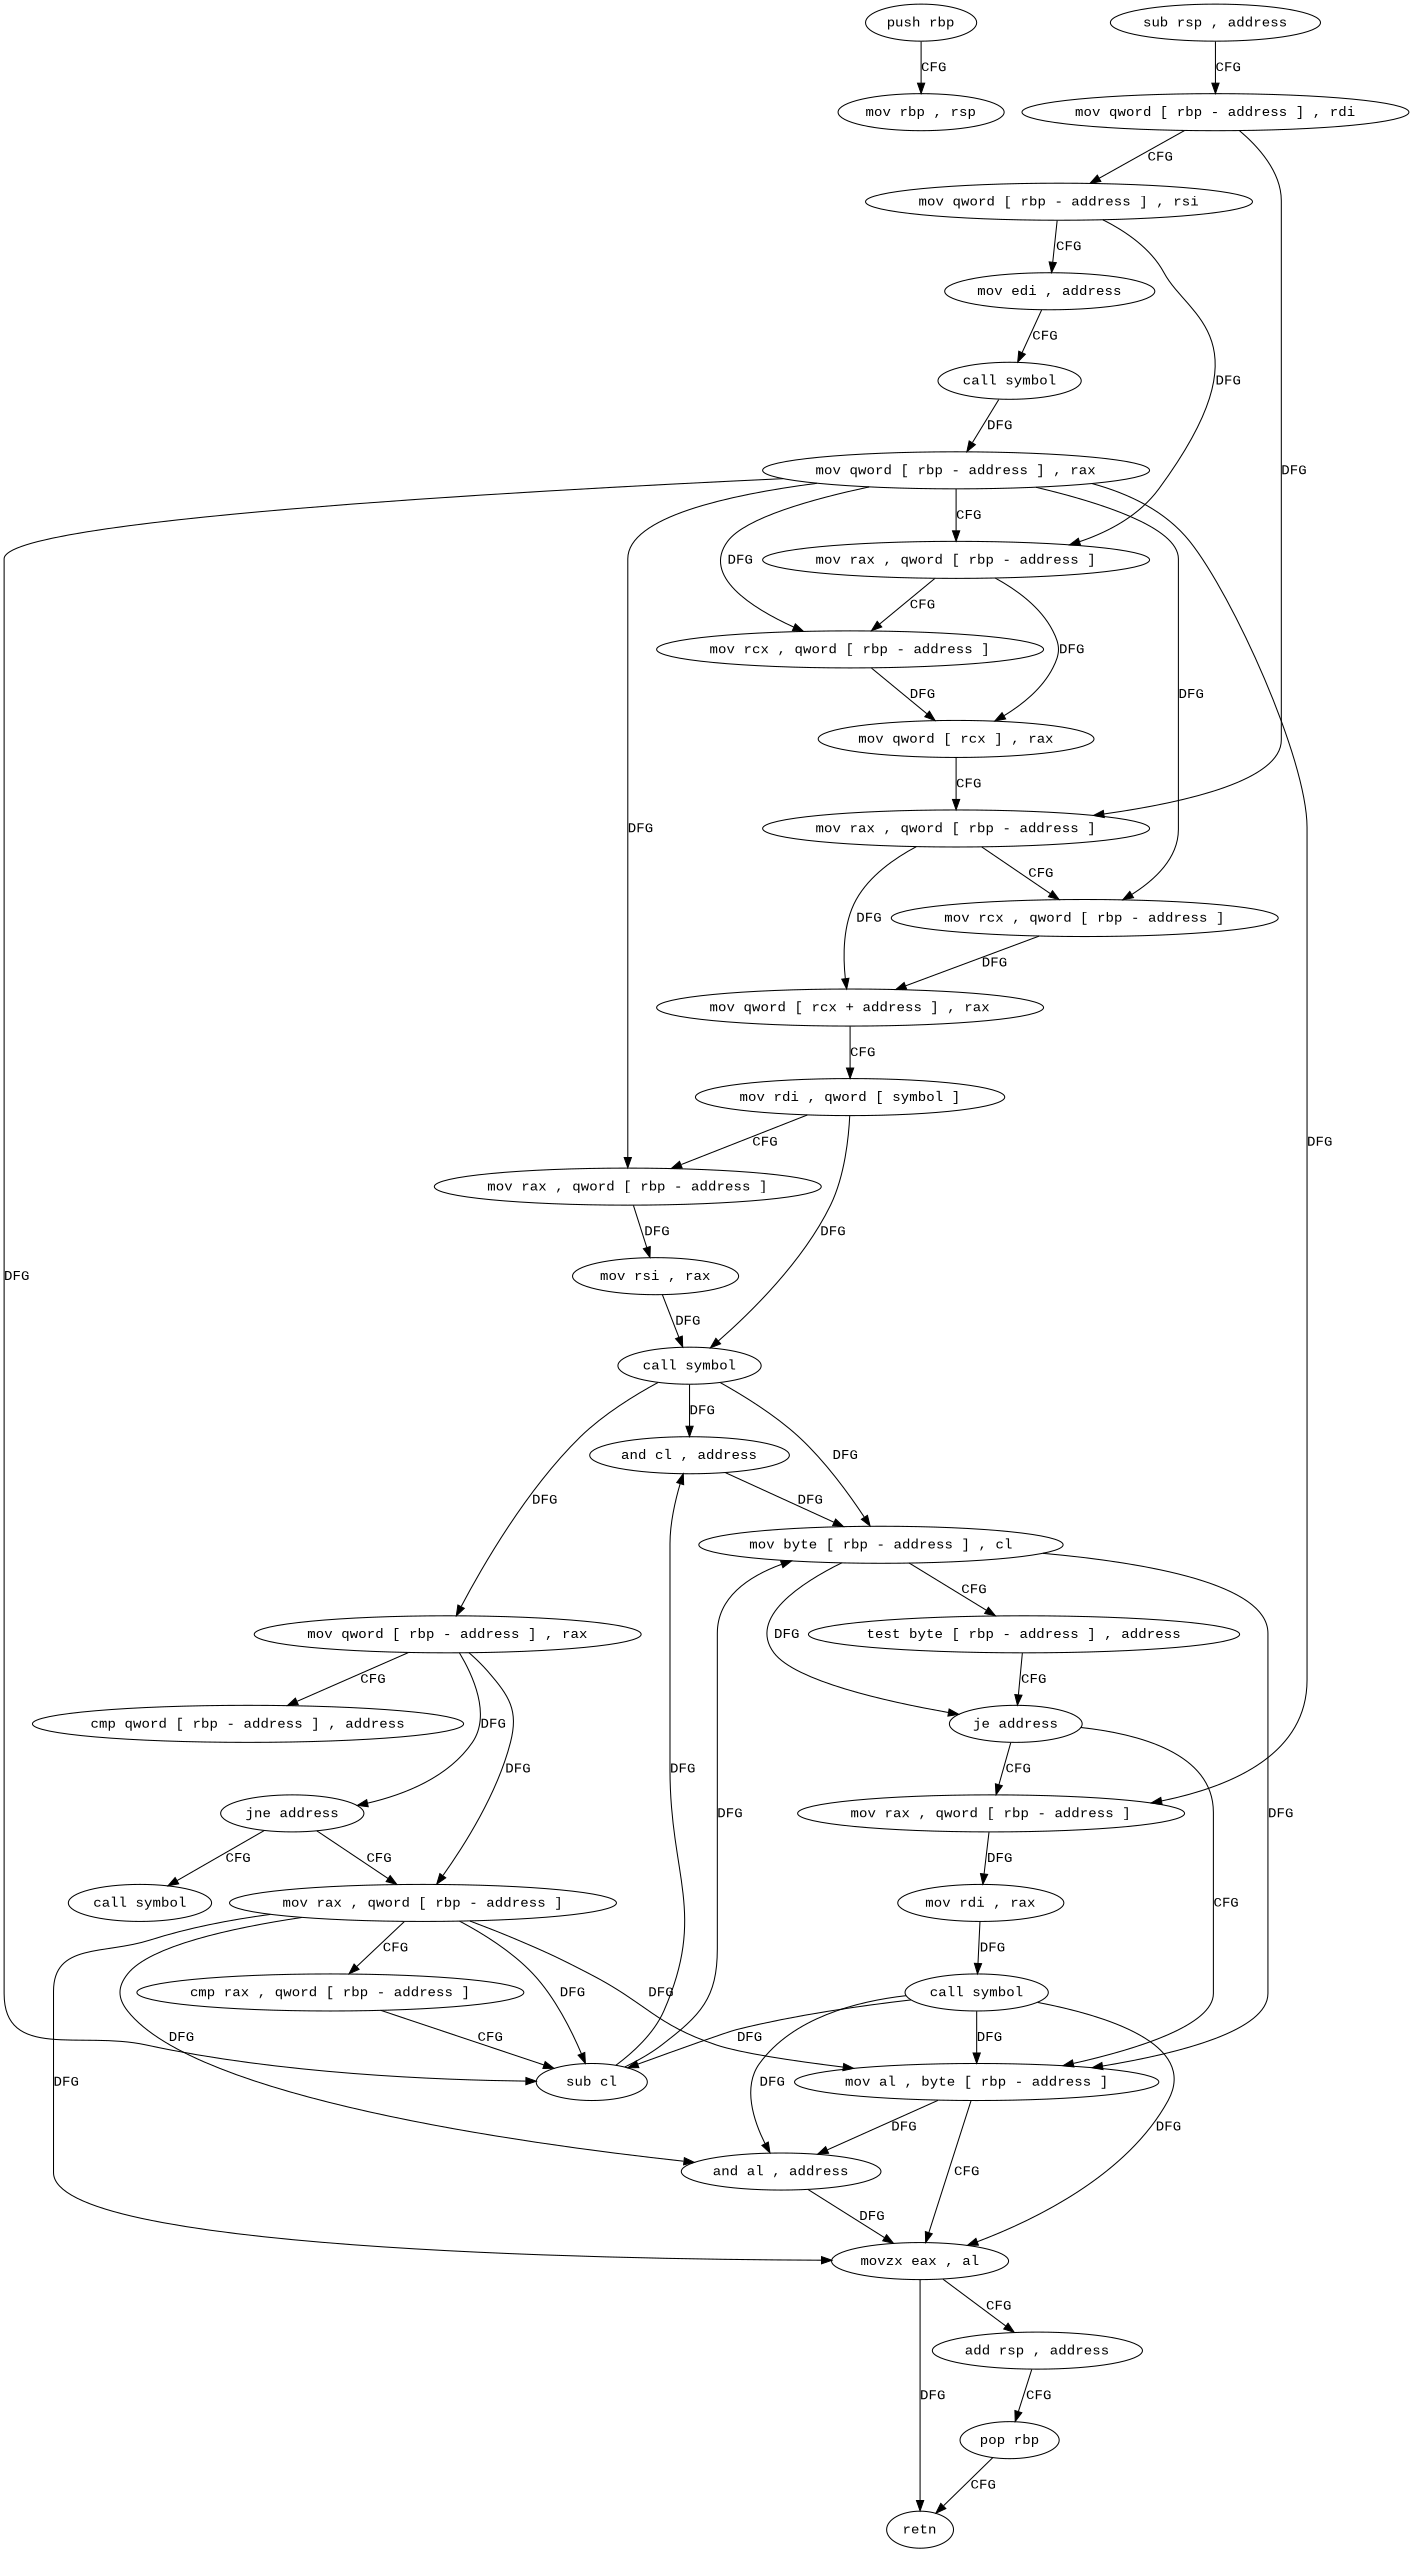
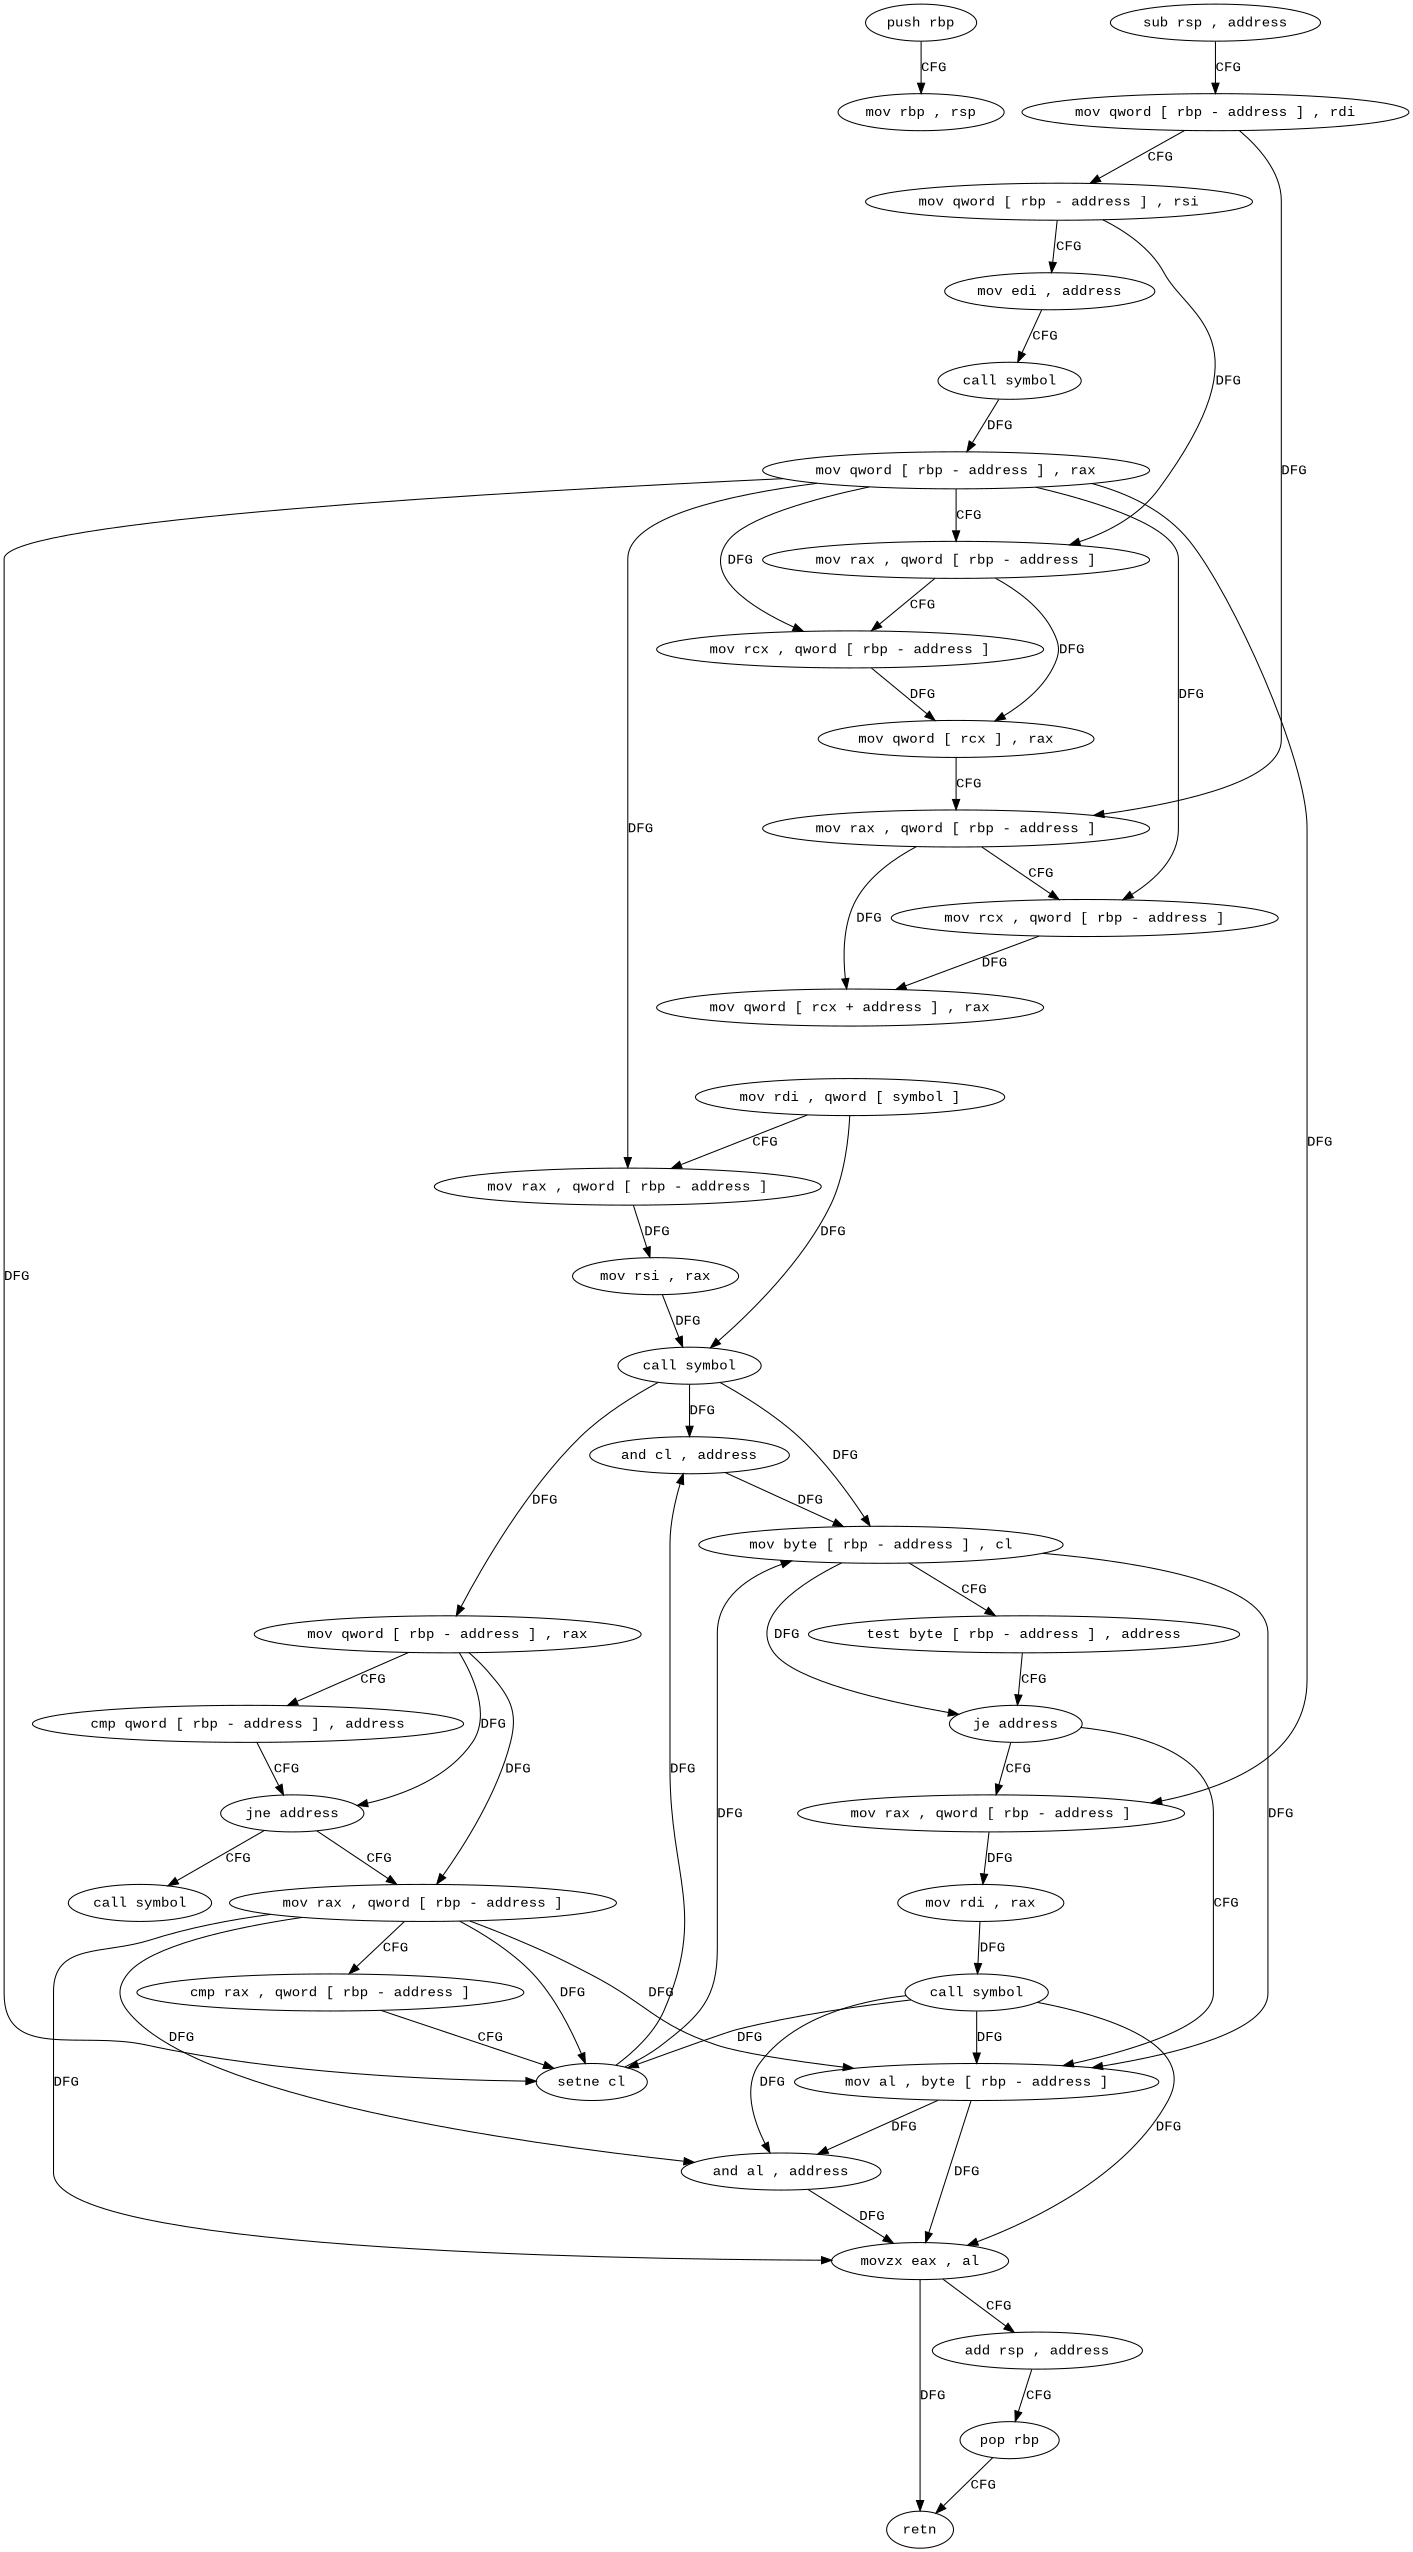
edge "mov qword [ rcx + address ] , rax" -> "mov rdi , qword [ symbol ]": removed, label "CFG"
edge "cmp qword [ rbp - address ] , address" -> "jne address": added, label "CFG"
node "sub cl": label "sub cl" -> "setne cl"
edge "mov al , byte [ rbp - address ]" -> "movzx eax , al": label "CFG" -> "DFG"
